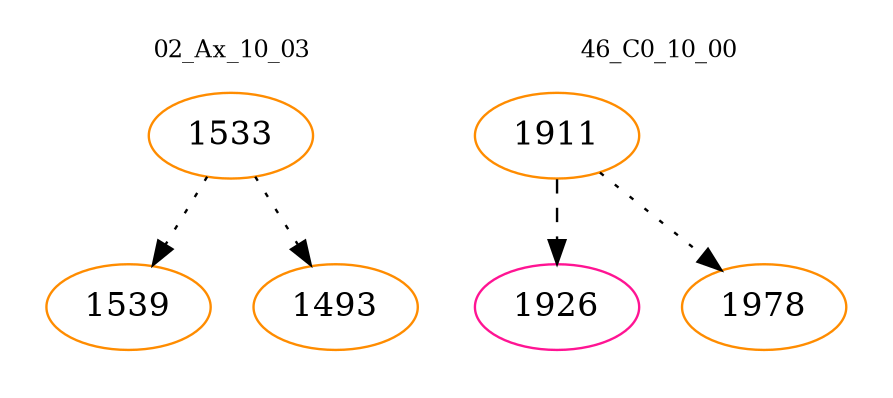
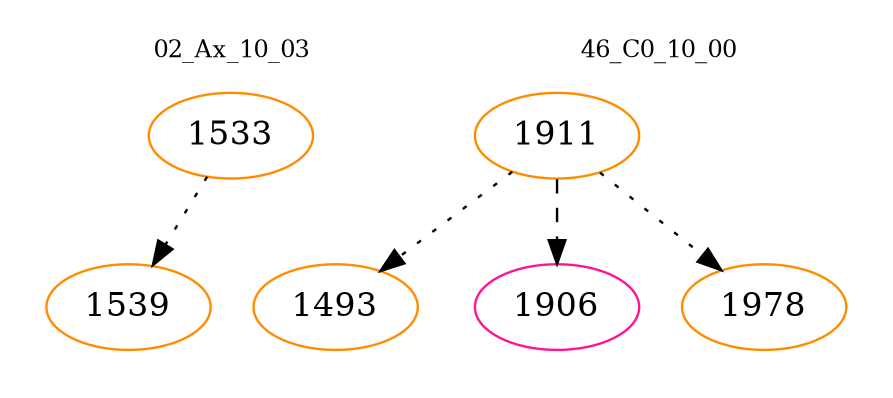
edge "1533" -> "1493": now "1911" -> "1493"
node "1926": label "1926" -> "1906"
